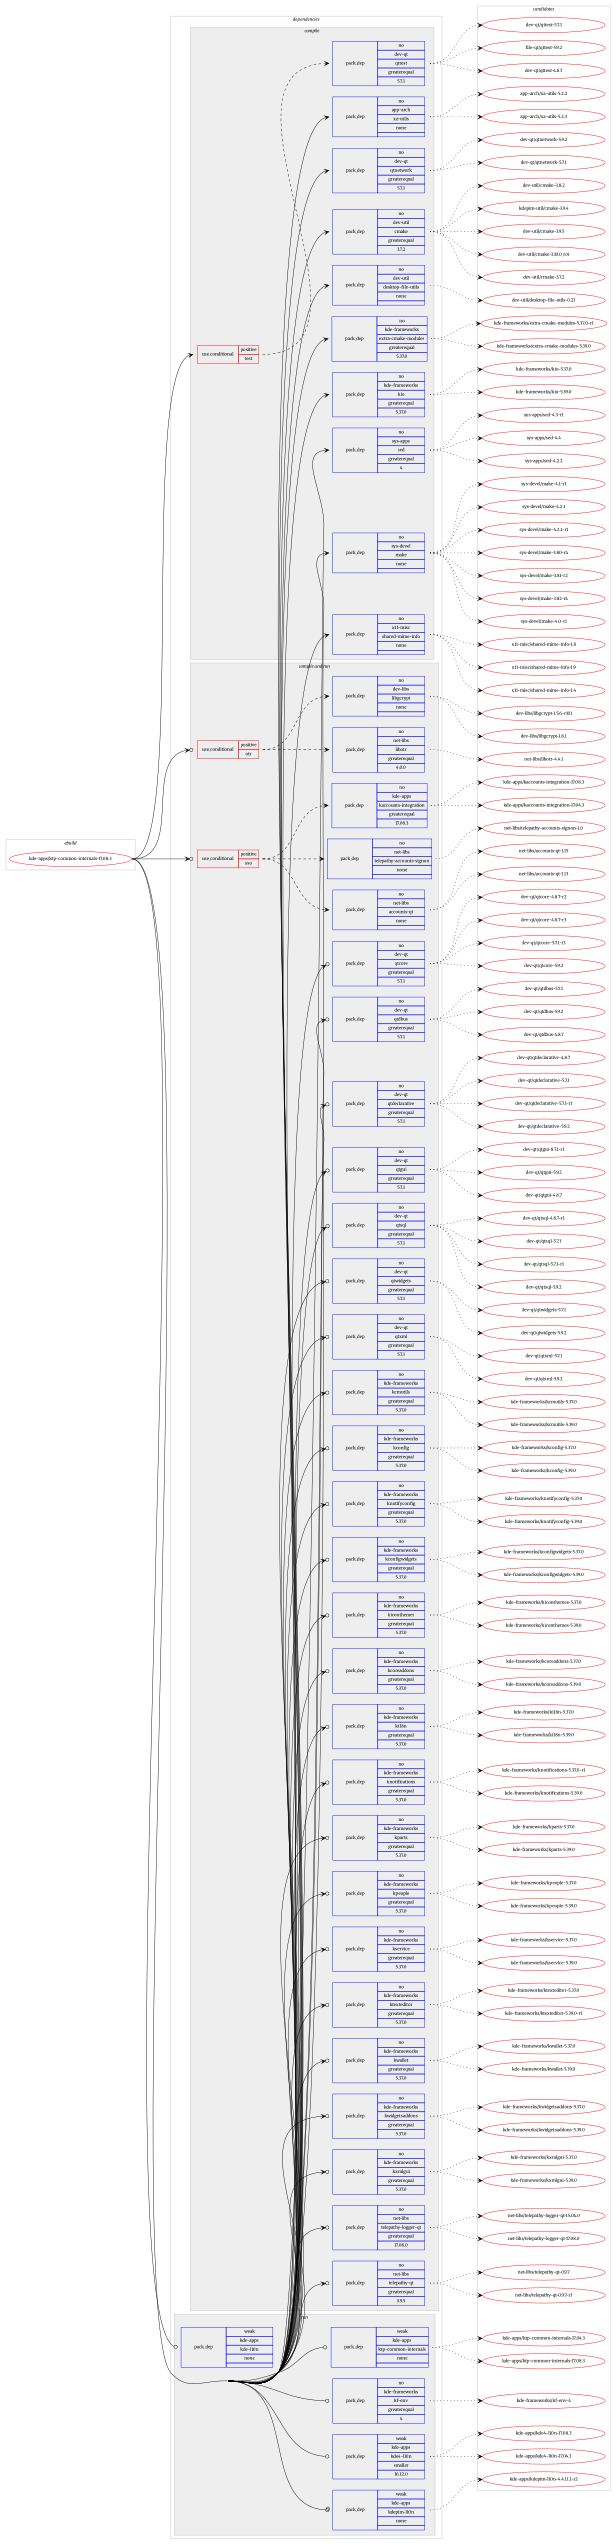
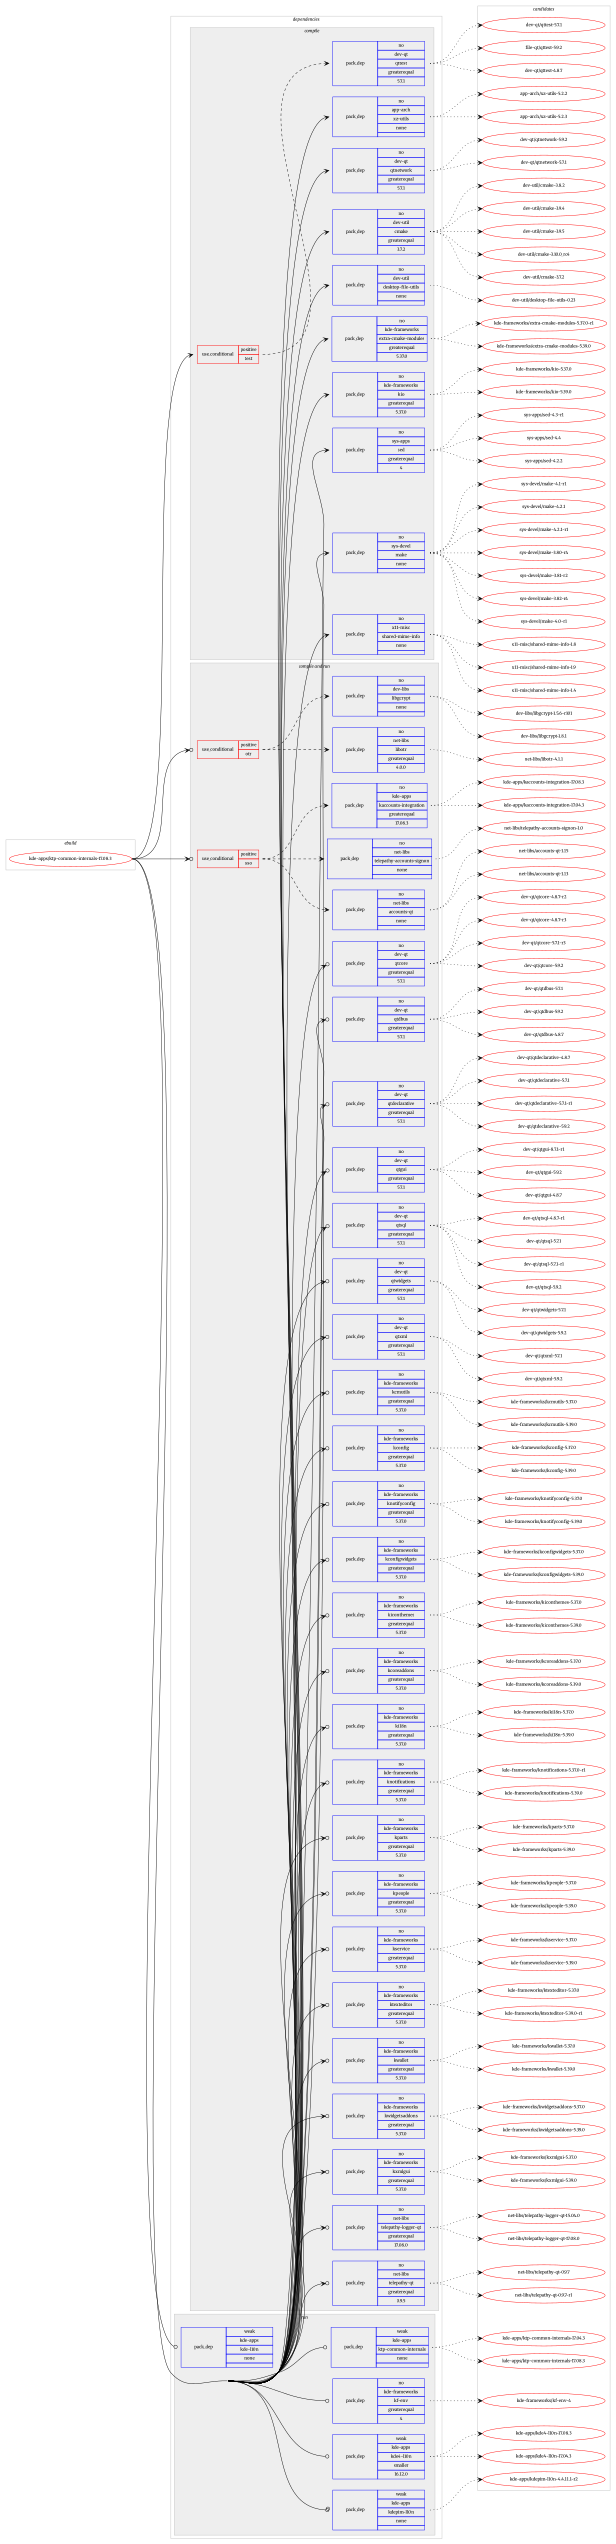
node "kdepim-util/cmake-3.9.4": label "kdepim-util/cmake-3.9.4" -> "dev-util/cmake-3.9.4"
node "net-libs/libotr-4.4.1": label "net-libs/libotr-4.4.1" -> "net-libs/libotr-4.1.1"
